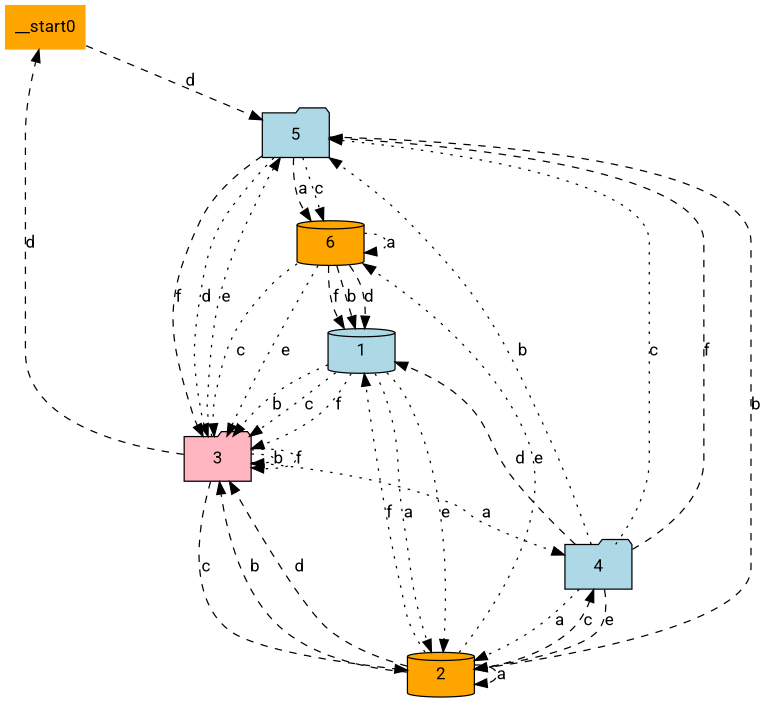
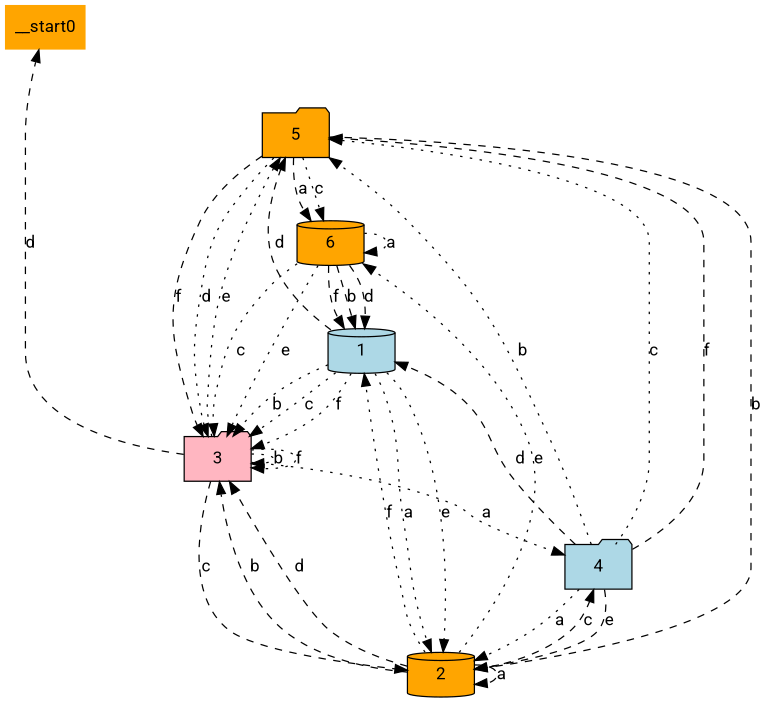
edge "__start0" -> "5": now "1" -> "5"
node "5": fillcolor lightblue -> orange
